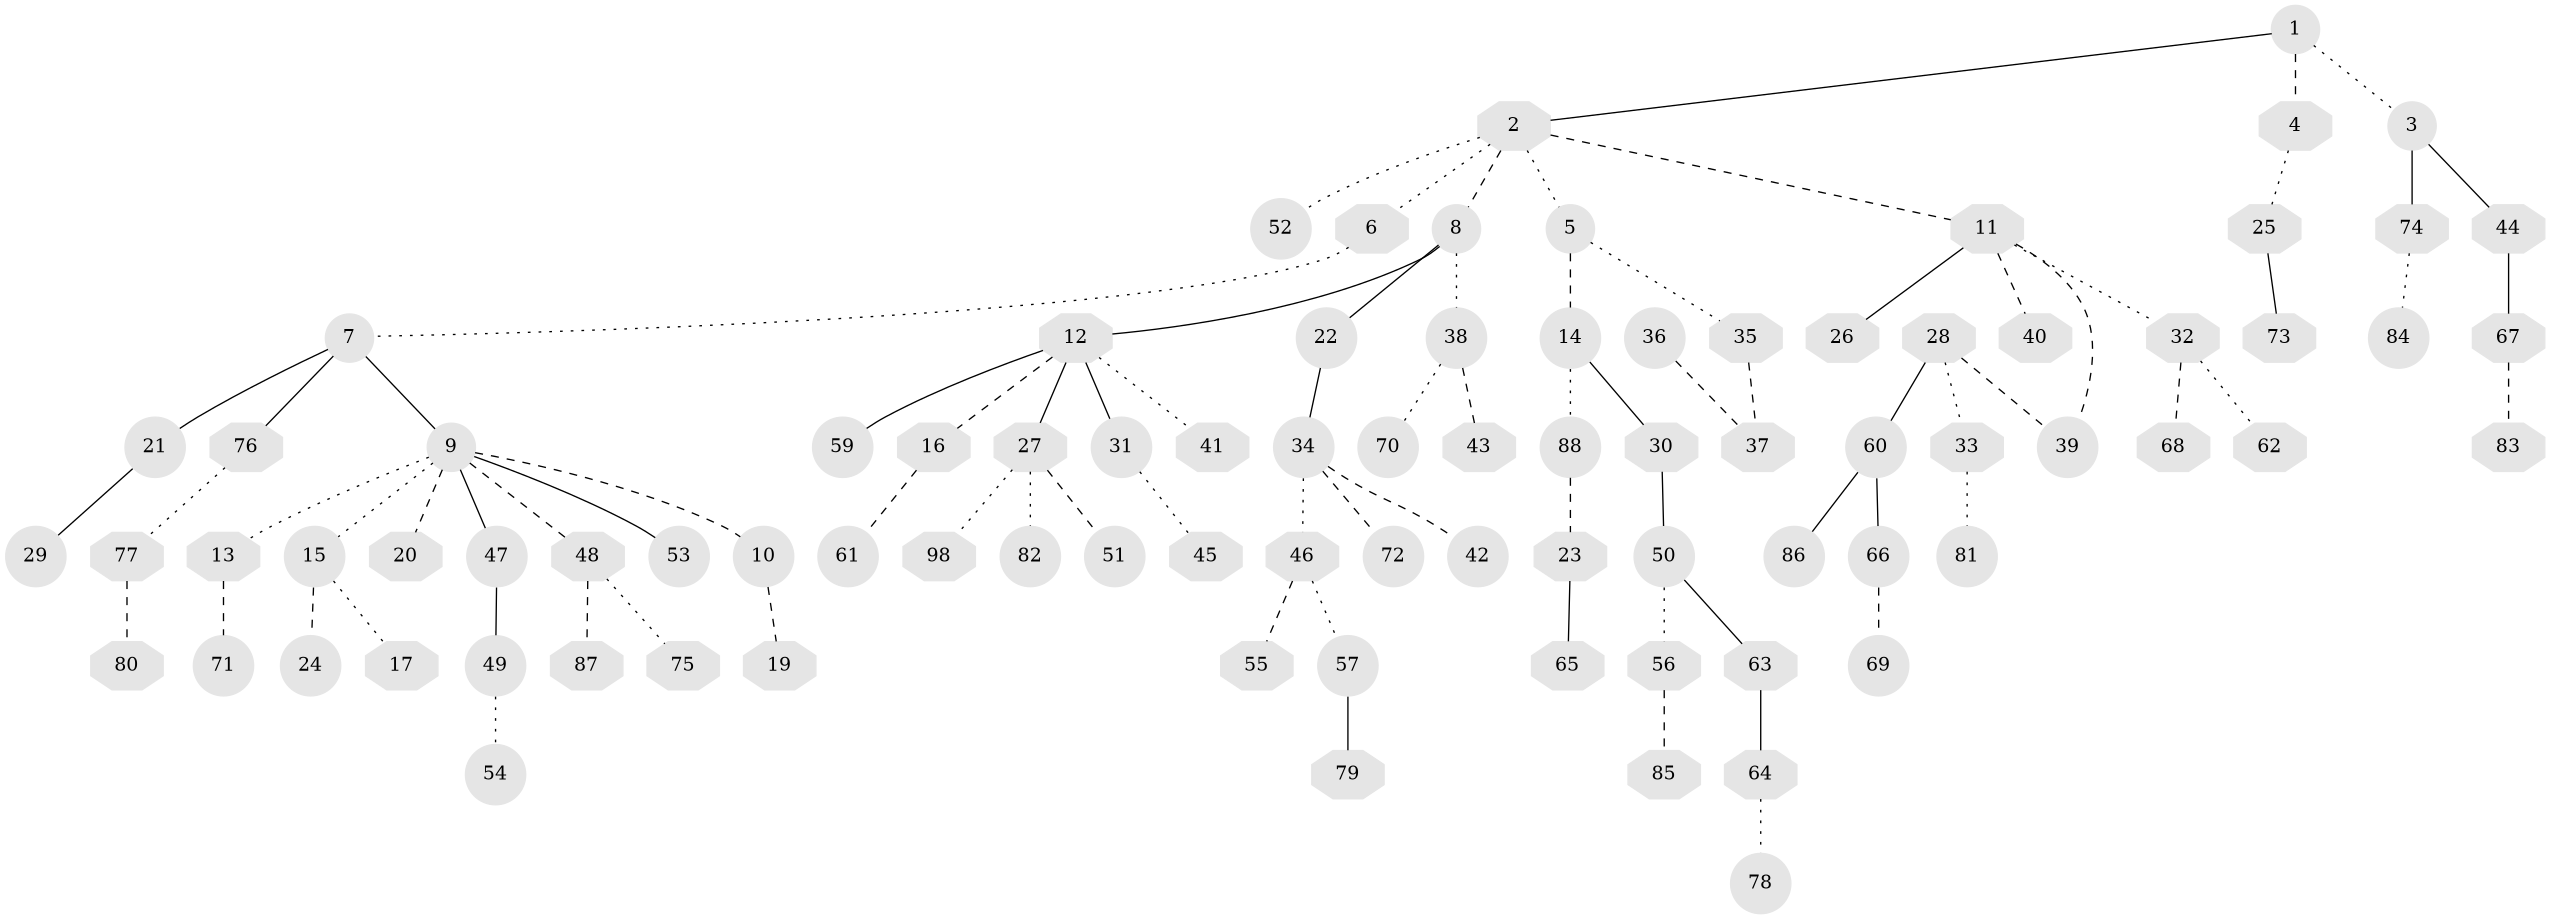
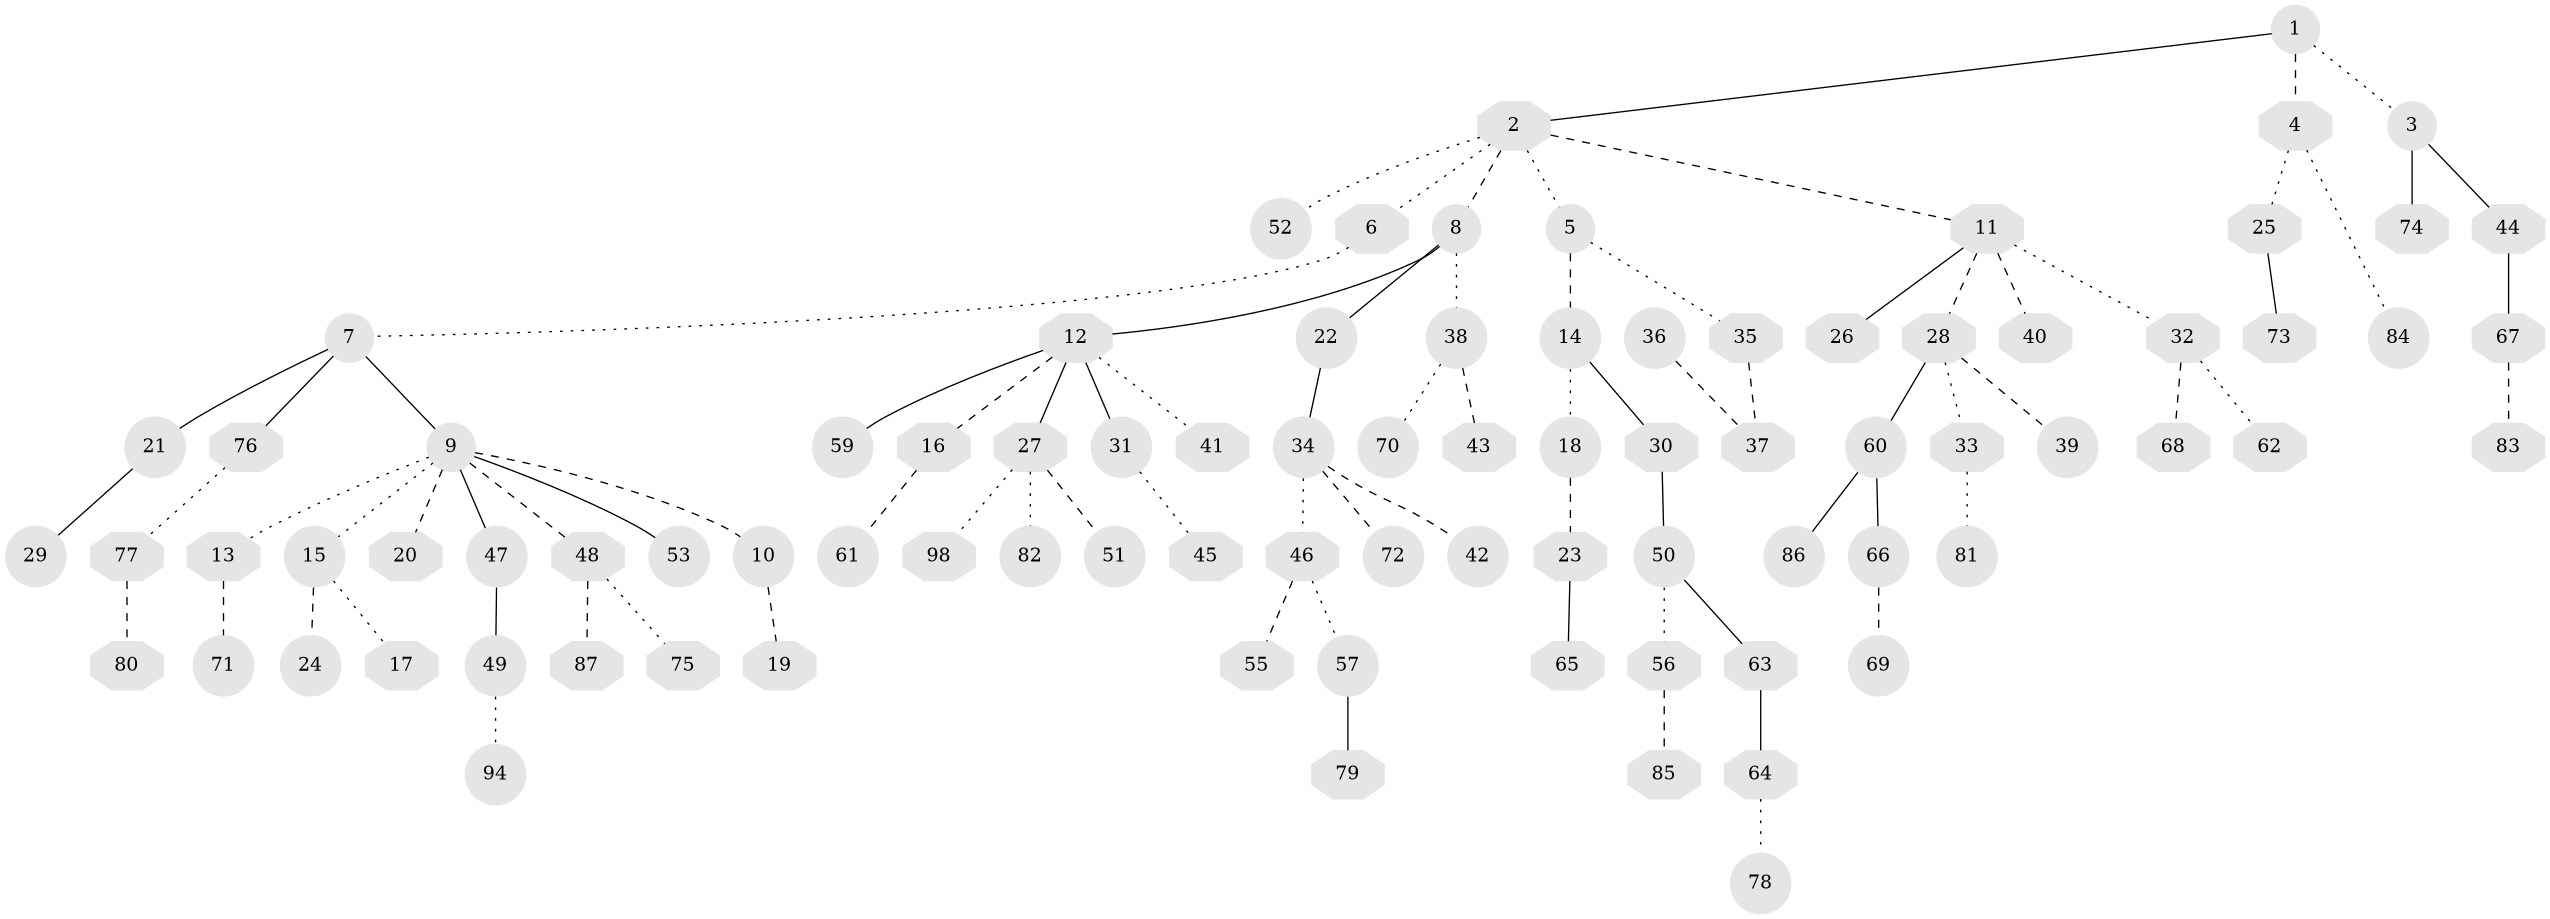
edge "74" -- "84": now "4" -- "84"
edge "11" -- "39": now "11" -- "28"
node "88": label "88" -> "18"
node "54": label "54" -> "94"
